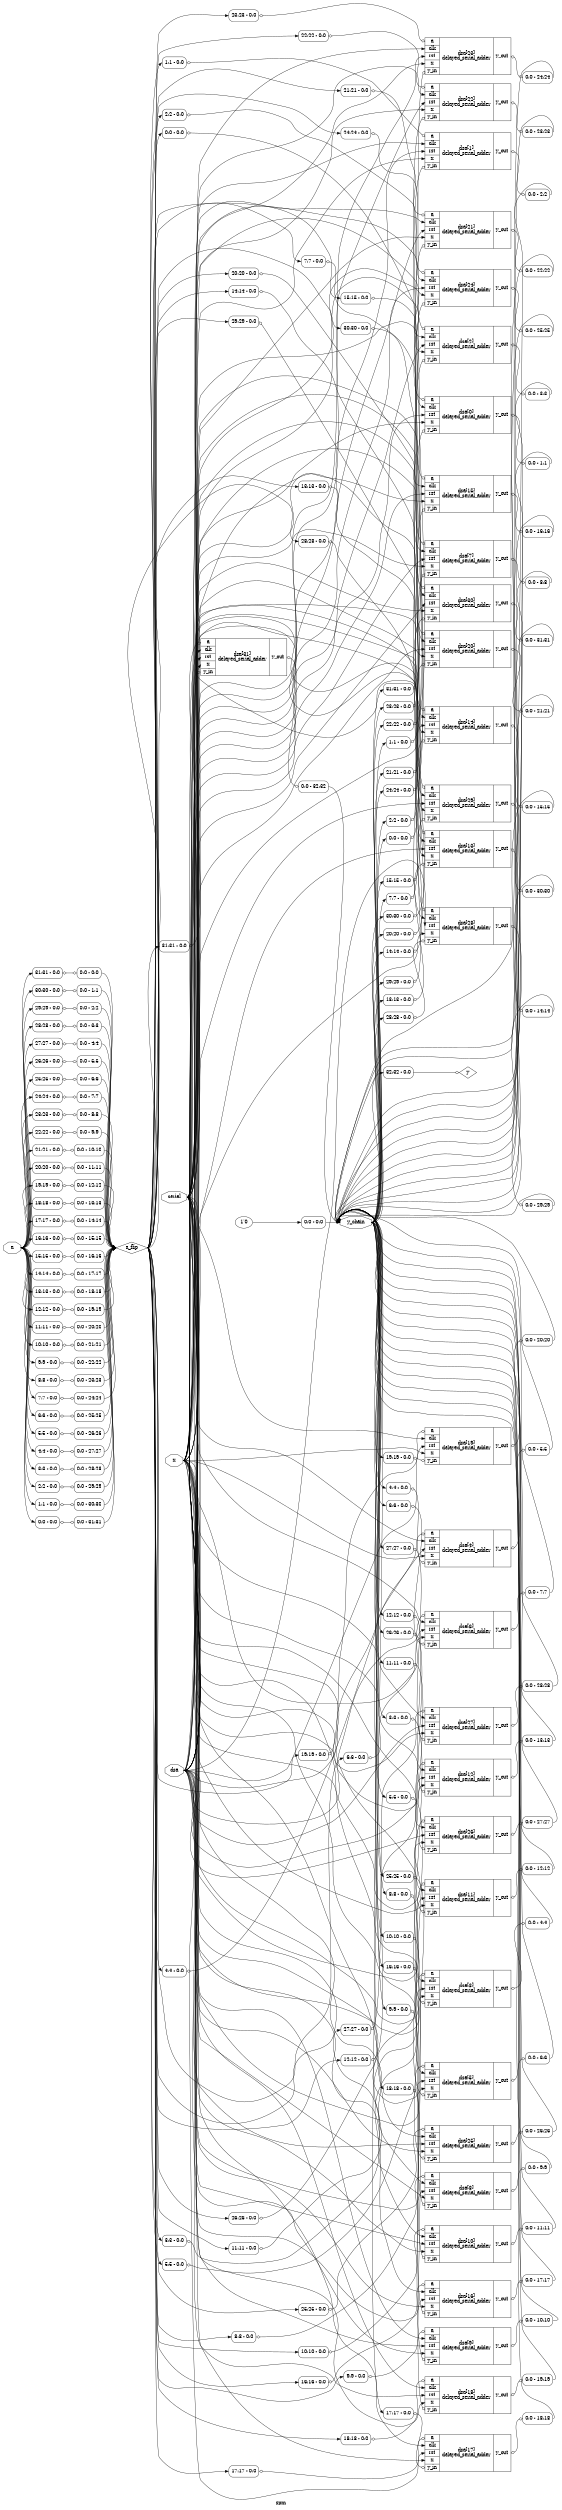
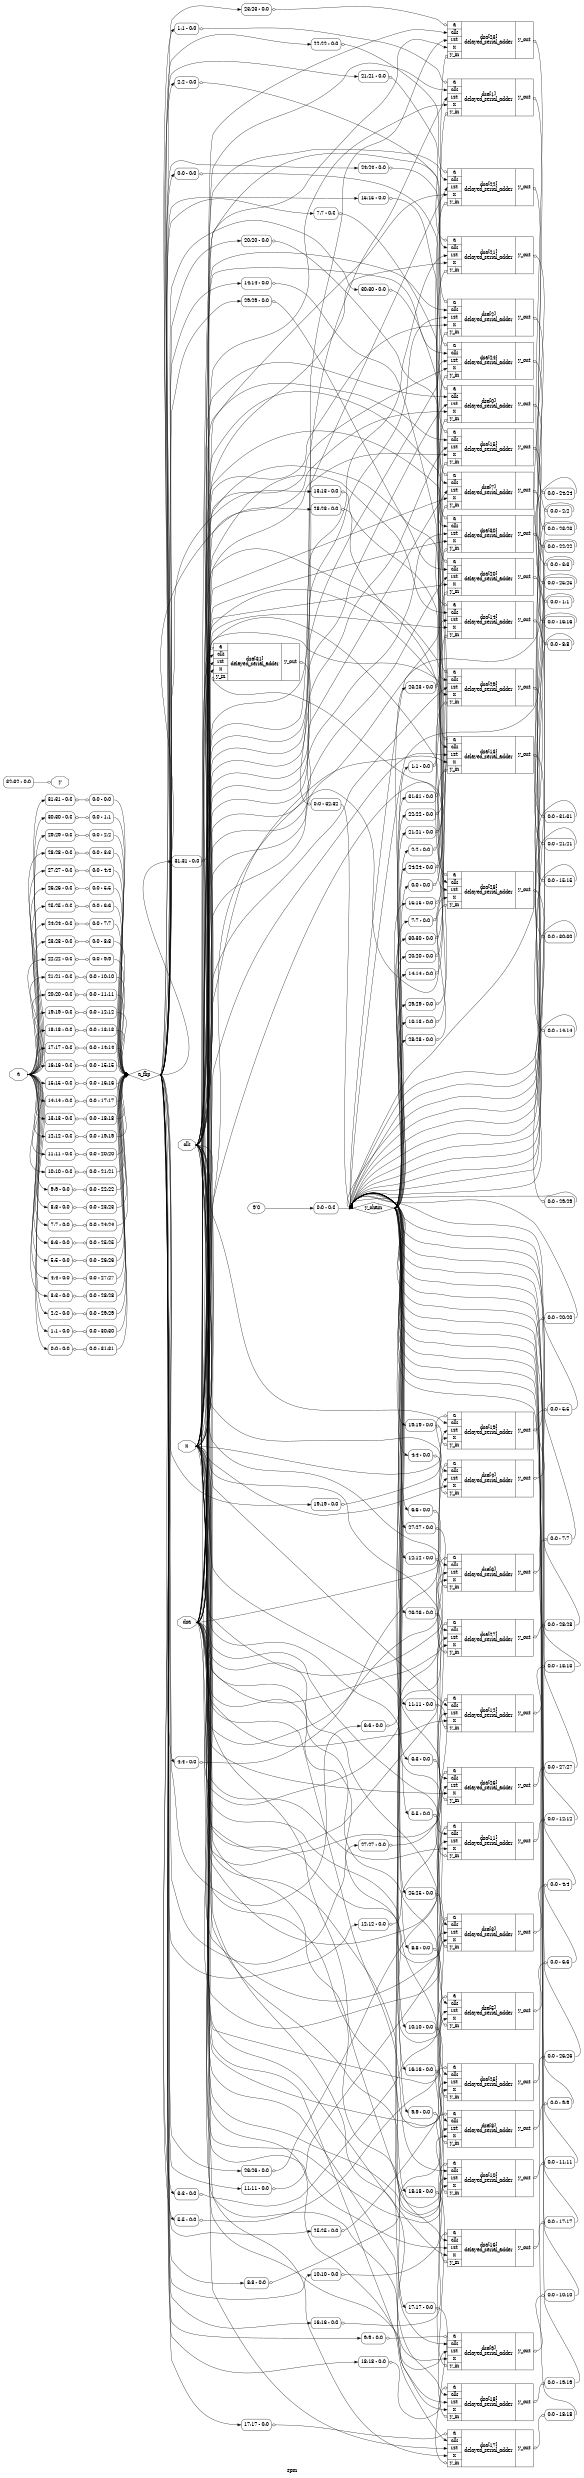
node "y": shape diamond -> octagon
edge "y_chain" -> "32:32 - 0:0": removed
node "serial": label "serial" -> "clk"
node "1'0": label "1'0" -> "9'0"
node "y_chain": shape octagon -> diamond
